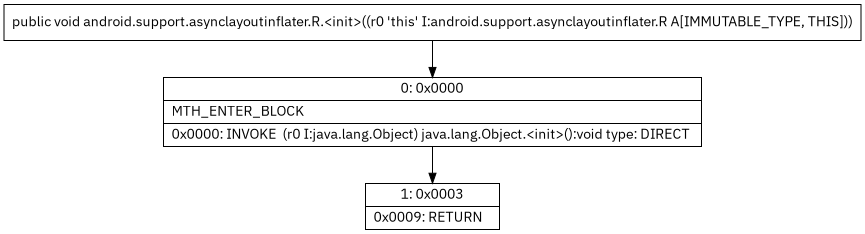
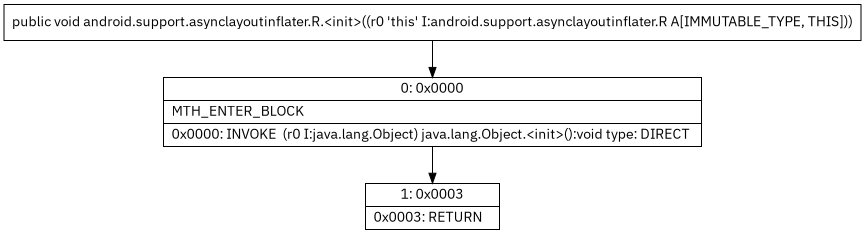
node "1: 0x0003": text "0x0009: RETURN" -> "0x0003: RETURN"
